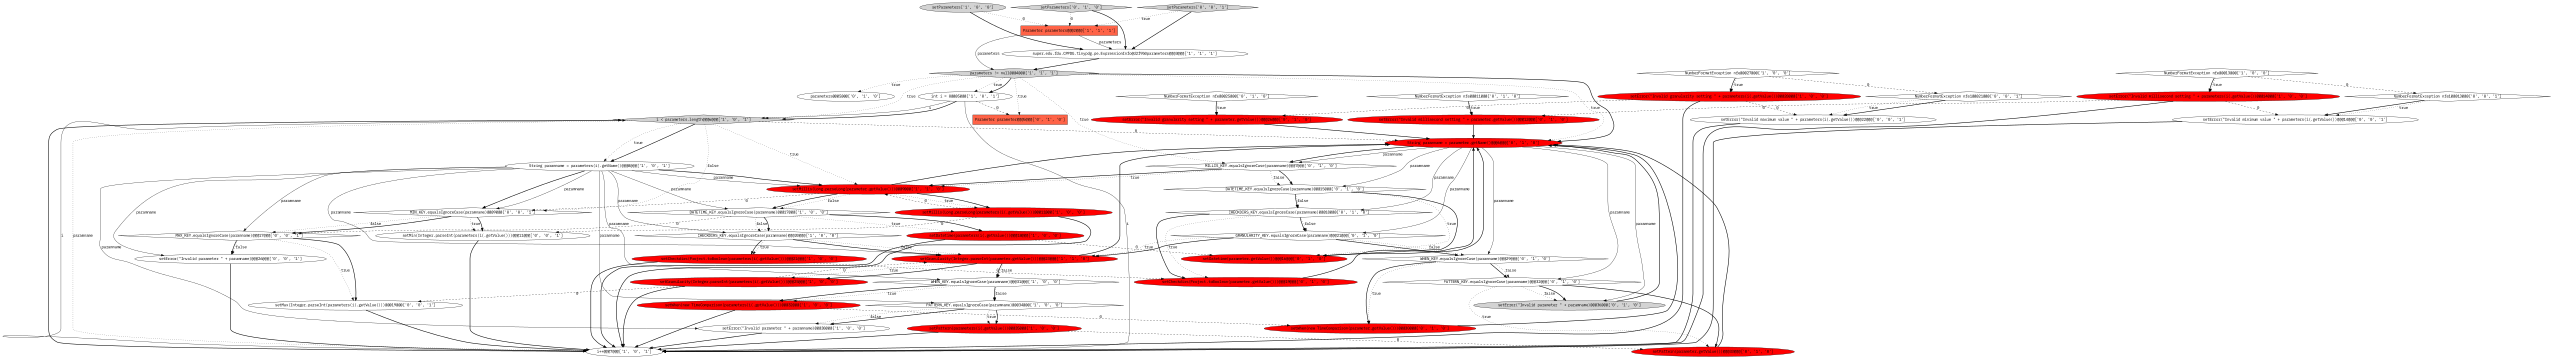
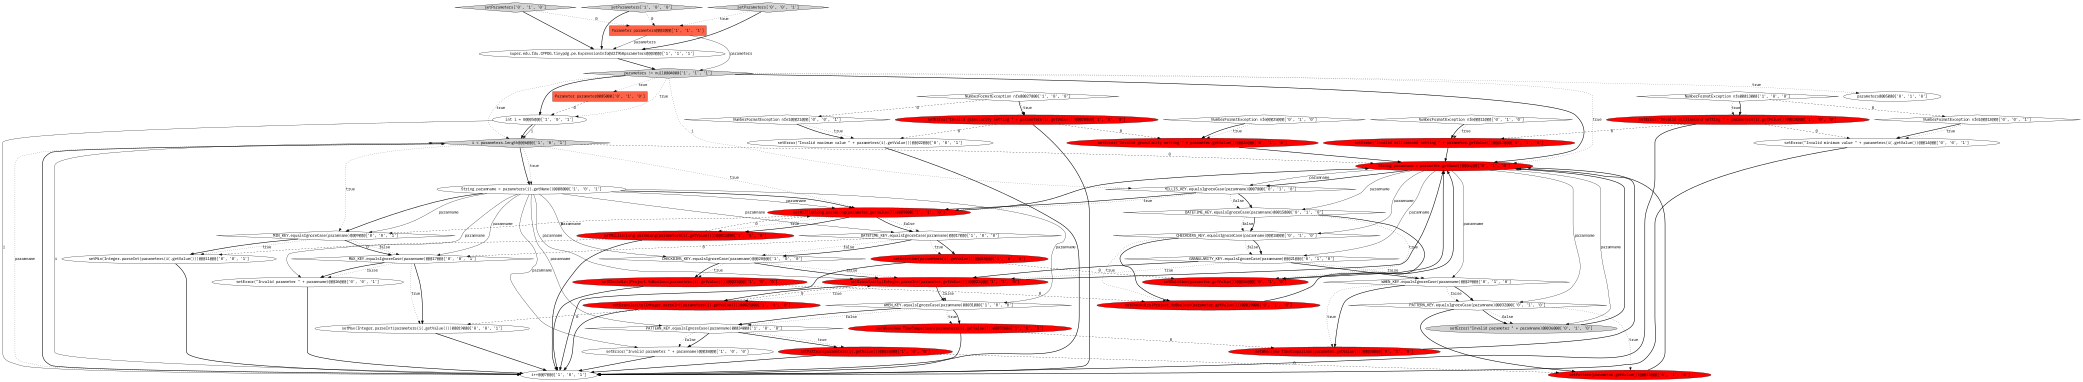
node "setParameters['1', '0', '0']": shape ellipse -> diamond
edge "int i = 0@@@5@@@['1', '0', '1']" -> "Parameter parameter@@@5@@@['0', '1', '0']": reversed
edge "parameters != null@@@4@@@['1', '1', '1']" -> "MILLIS_KEY.equalsIgnoreCase(paramname)@@@7@@@['0', '1', '0']": label "true" -> "i"
edge "i < parameters.length@@@6@@@['1', '0', '1']" -> "MIN_KEY.equalsIgnoreCase(paramname)@@@9@@@['0', '0', '1']": label "false" -> "true"
